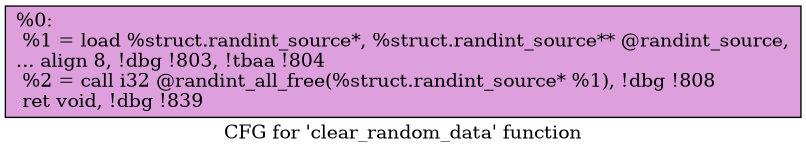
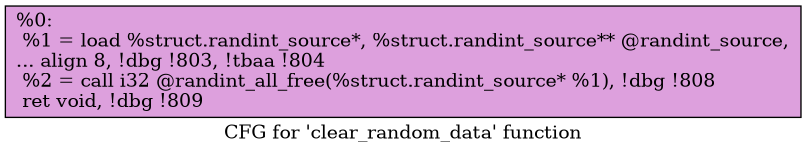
node "%0:": text "ret void, !dbg !839" -> "ret void, !dbg !809"
